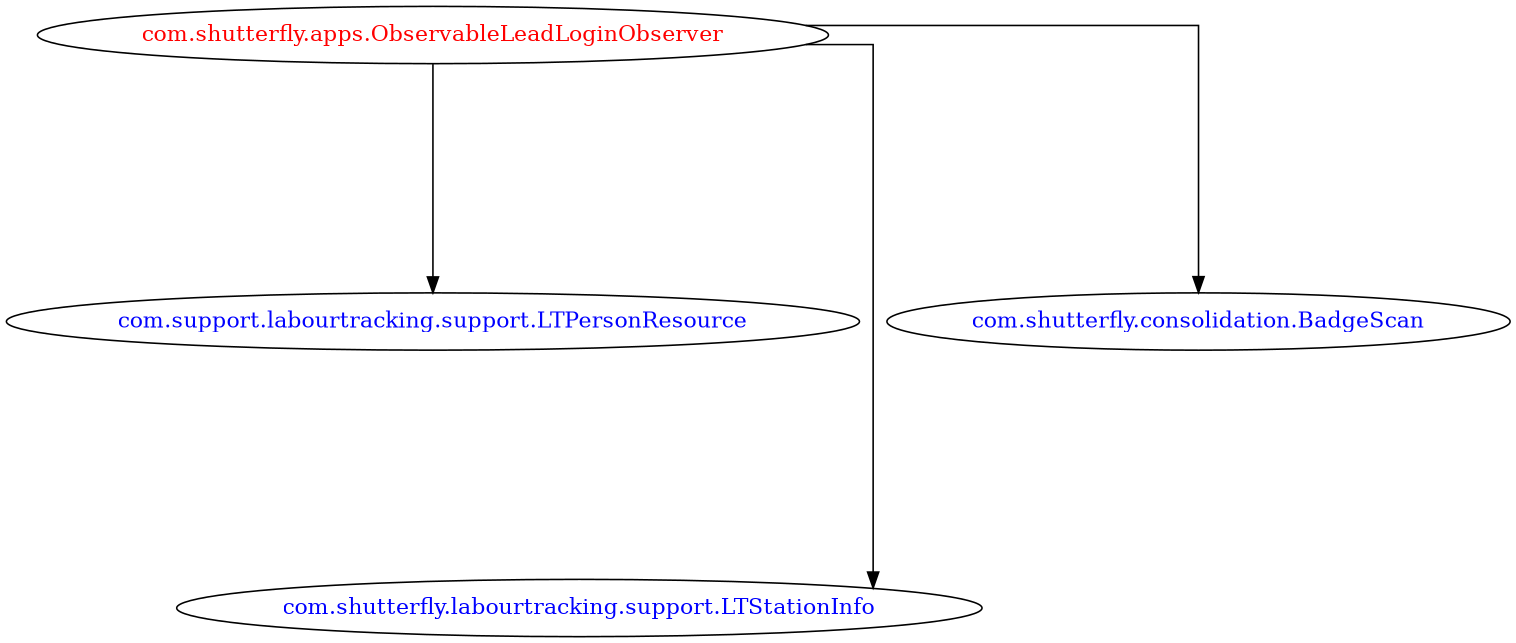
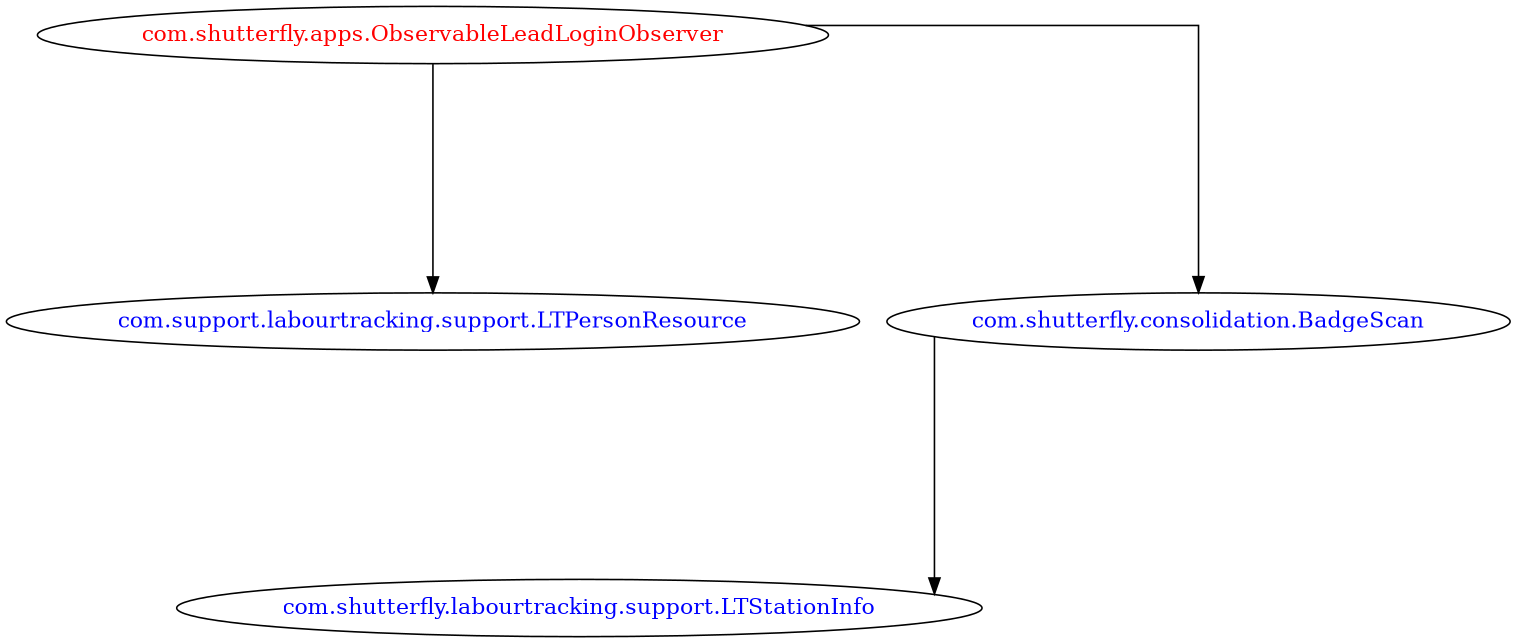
edge "com.shutterfly.apps.ObservableLeadLoginObserver" -> "com.shutterfly.labourtracking.support.LTStationInfo": now "com.shutterfly.consolidation.BadgeScan" -> "com.shutterfly.labourtracking.support.LTStationInfo"
